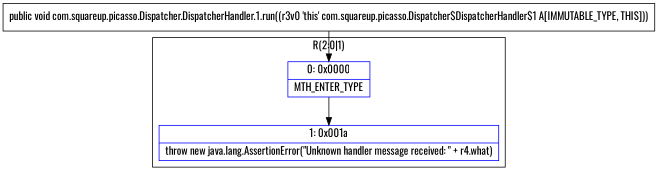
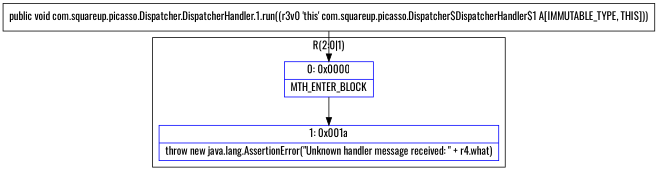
node "0: 0x0000": text "MTH_ENTER_TYPE" -> "MTH_ENTER_BLOCK"
